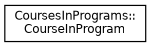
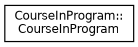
node "CoursesInPrograms:: CourseInProgram": label "CoursesInPrograms:: CourseInProgram" -> "CourseInProgram:: CourseInProgram"
